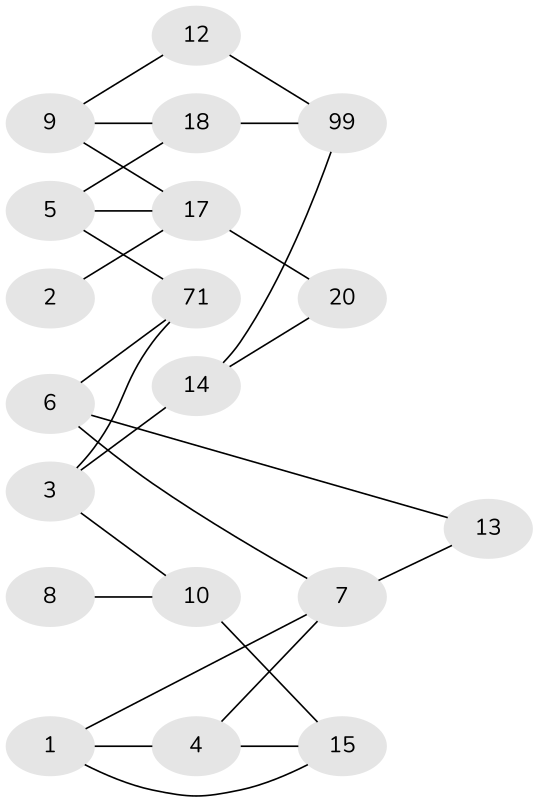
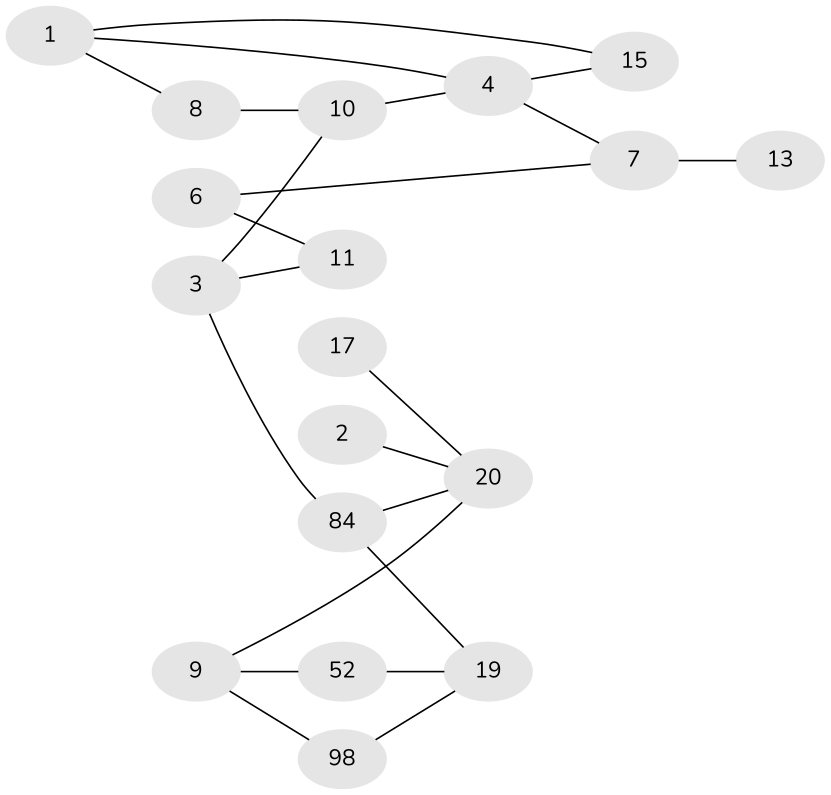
node "12": label "12" -> "52"
node "18": label "18" -> "98"
node "99": label "99" -> "19"
edge "9" -- "17": now "9" -- "20"
node "5": removed
edge "17" -- "2": now "20" -- "2"
node "71": label "71" -> "11"
node "14": label "14" -> "84"
edge "6" -- "13": removed
edge "10" -- "15": now "10" -- "4"
edge "7" -- "1": now "8" -- "1"
